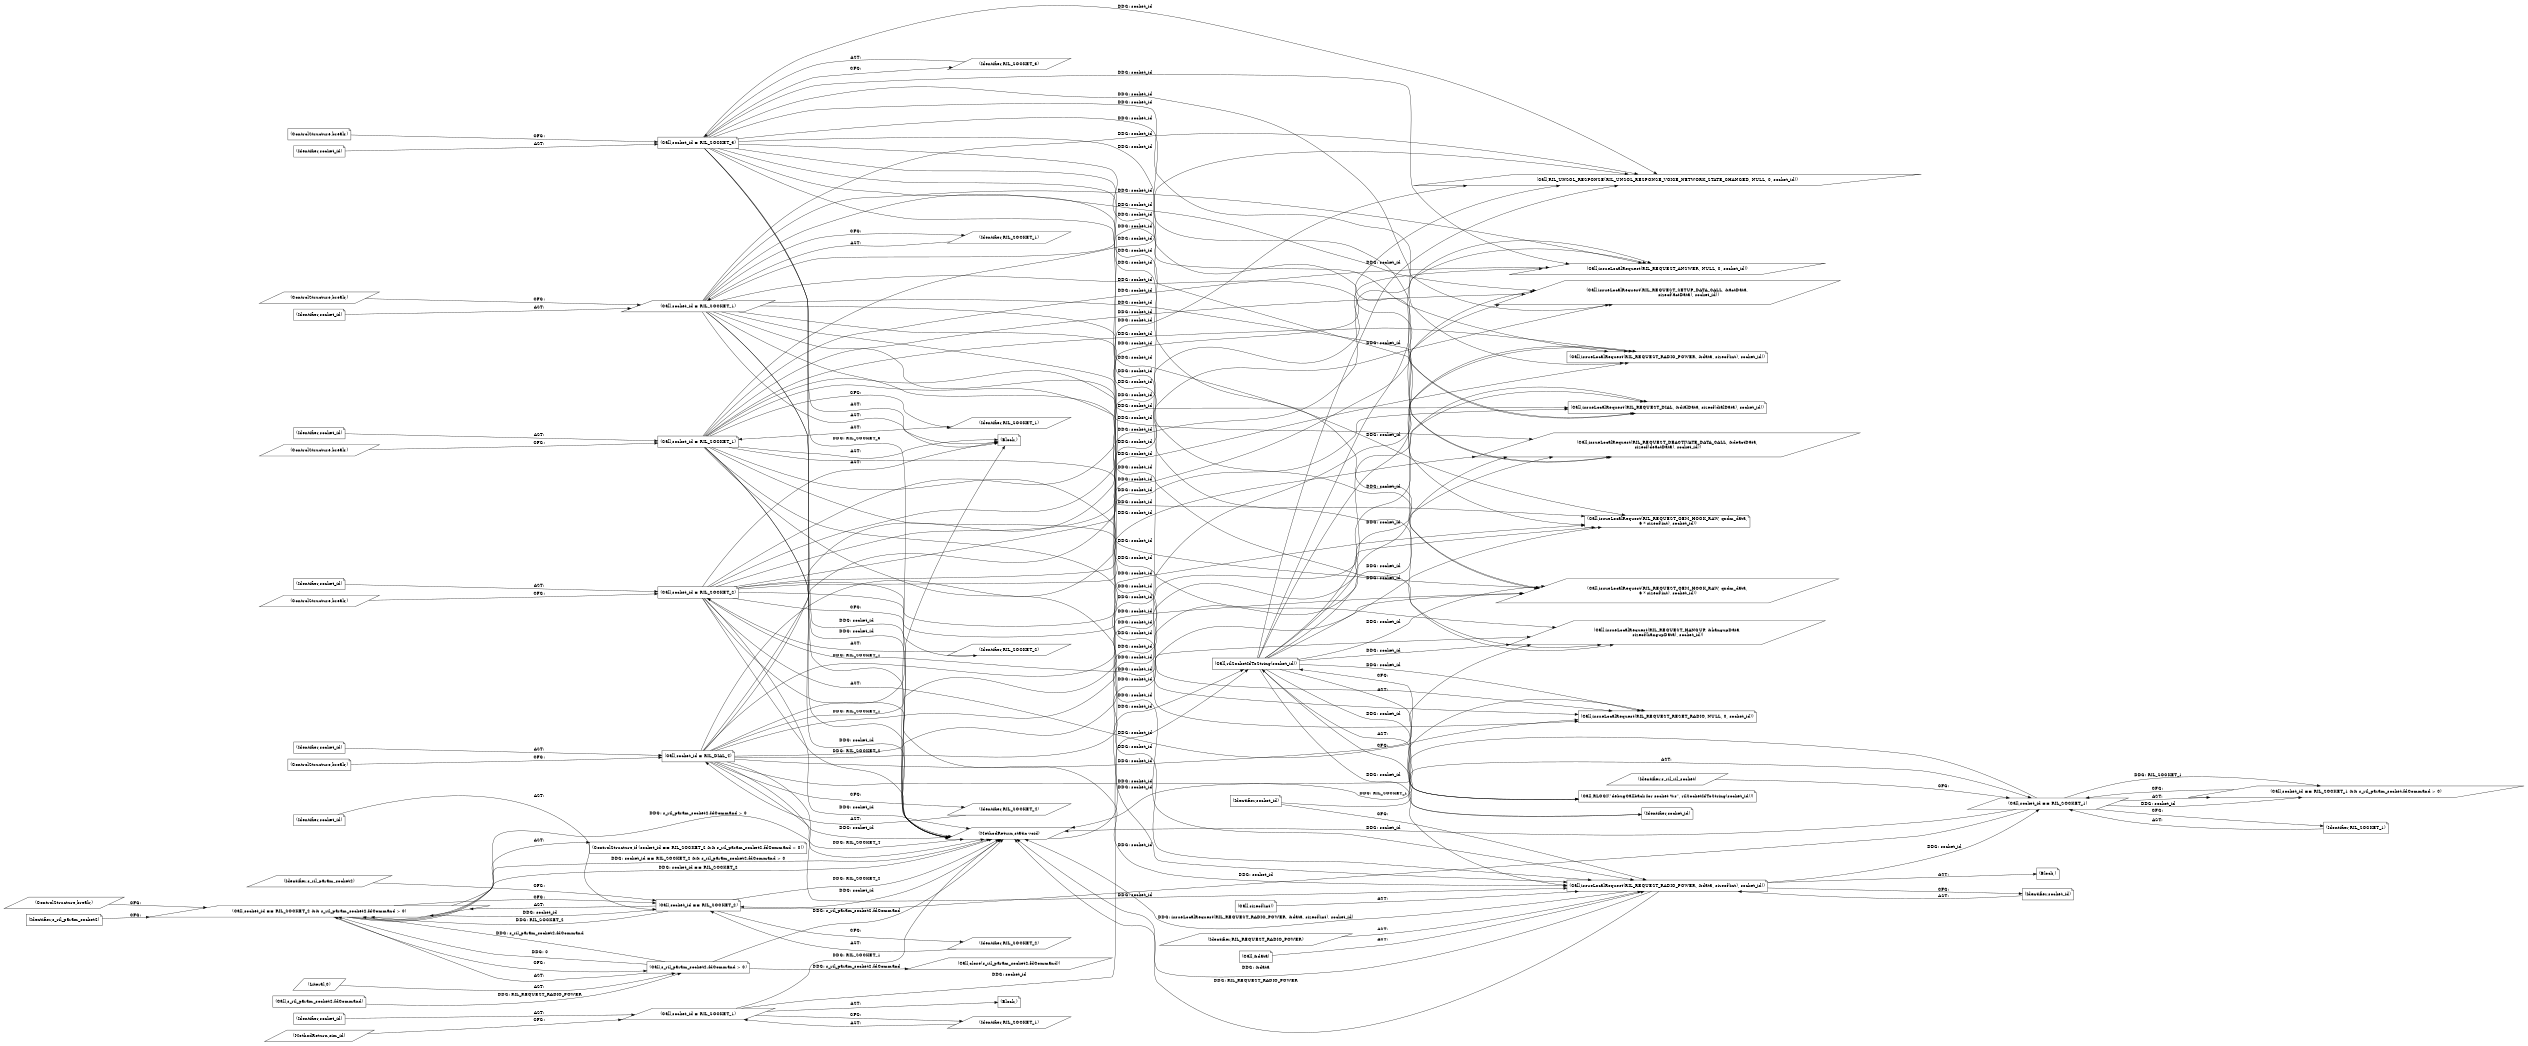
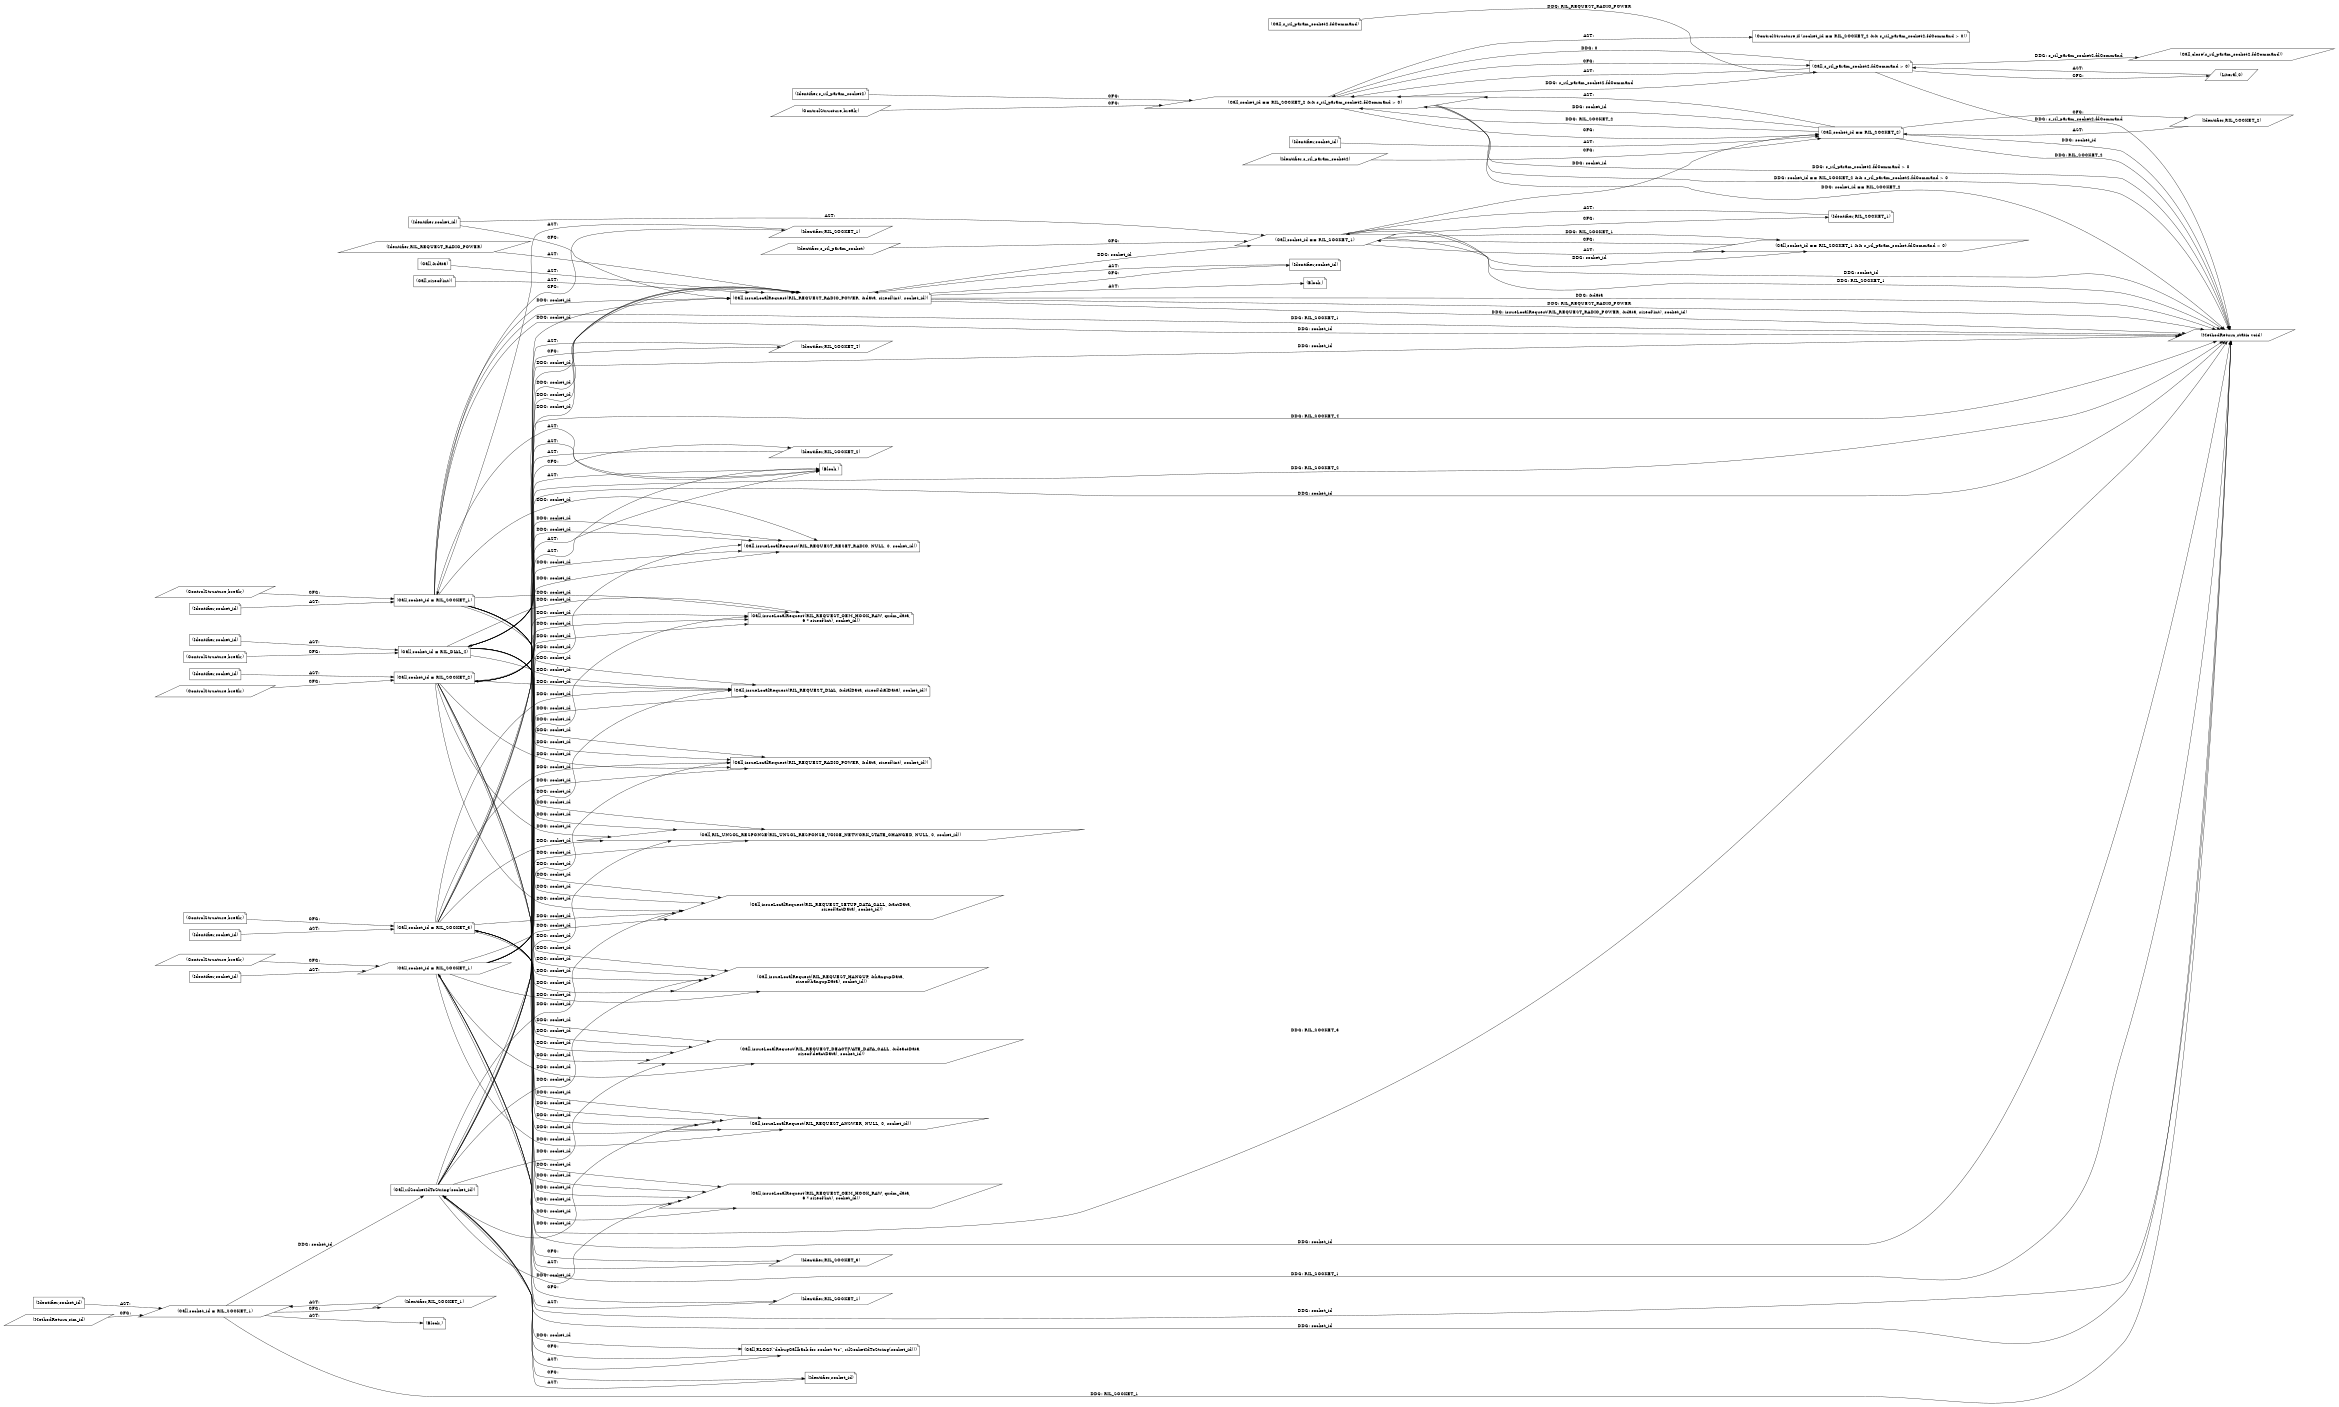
edge "(Call,s_ril_param_socket2.fdCommand > 0)" -> "(Literal,0)": added, label "CFG:"
edge "(MethodReturn,static void)" -> "(Call,rilSocketIdToString(socket_id))": reversed
node "(Identifier,s_ril_ril_socket)": label "(Identifier,s_ril_ril_socket)" -> "(Identifier,s_ril_param_socket)"
